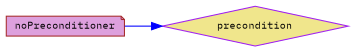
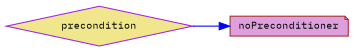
edge "noPreconditioner" -> "precondition": reversed
